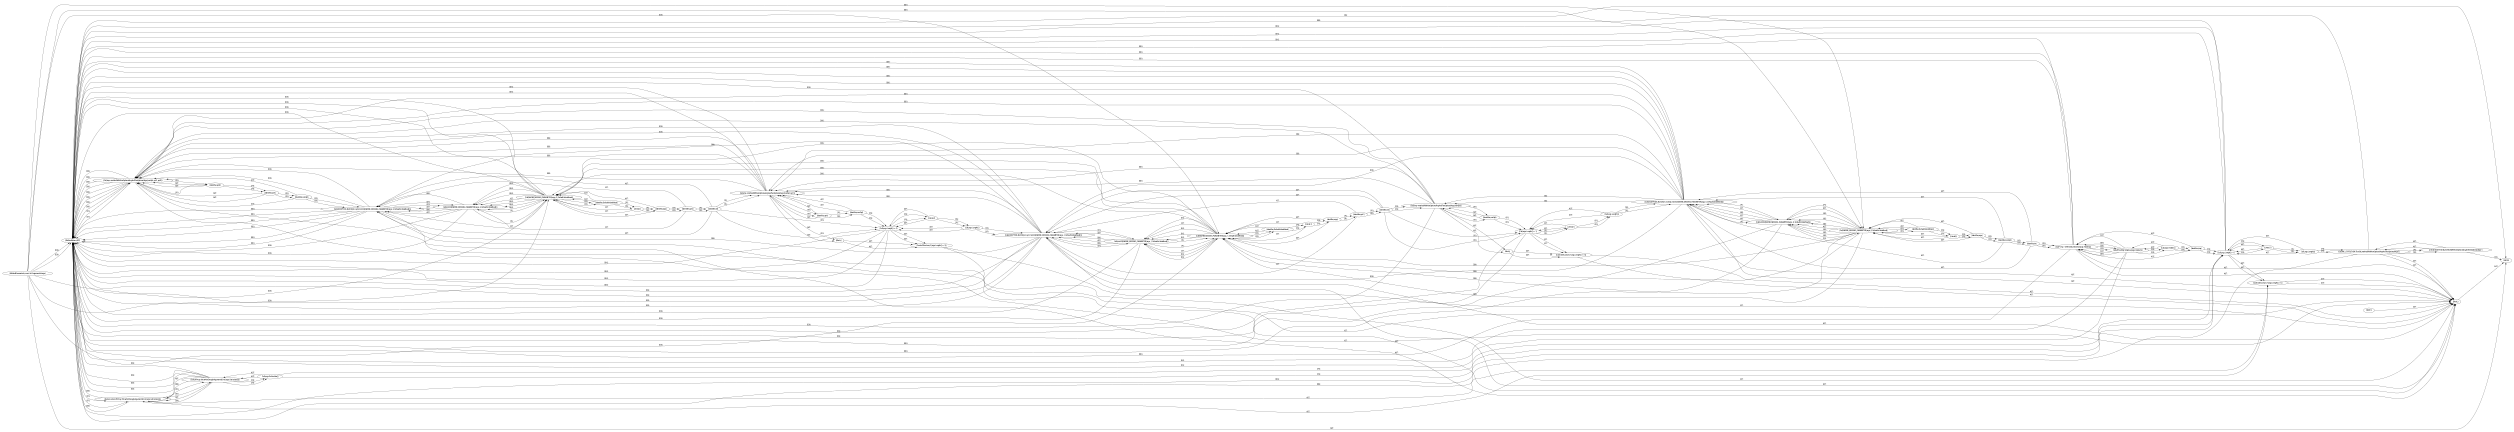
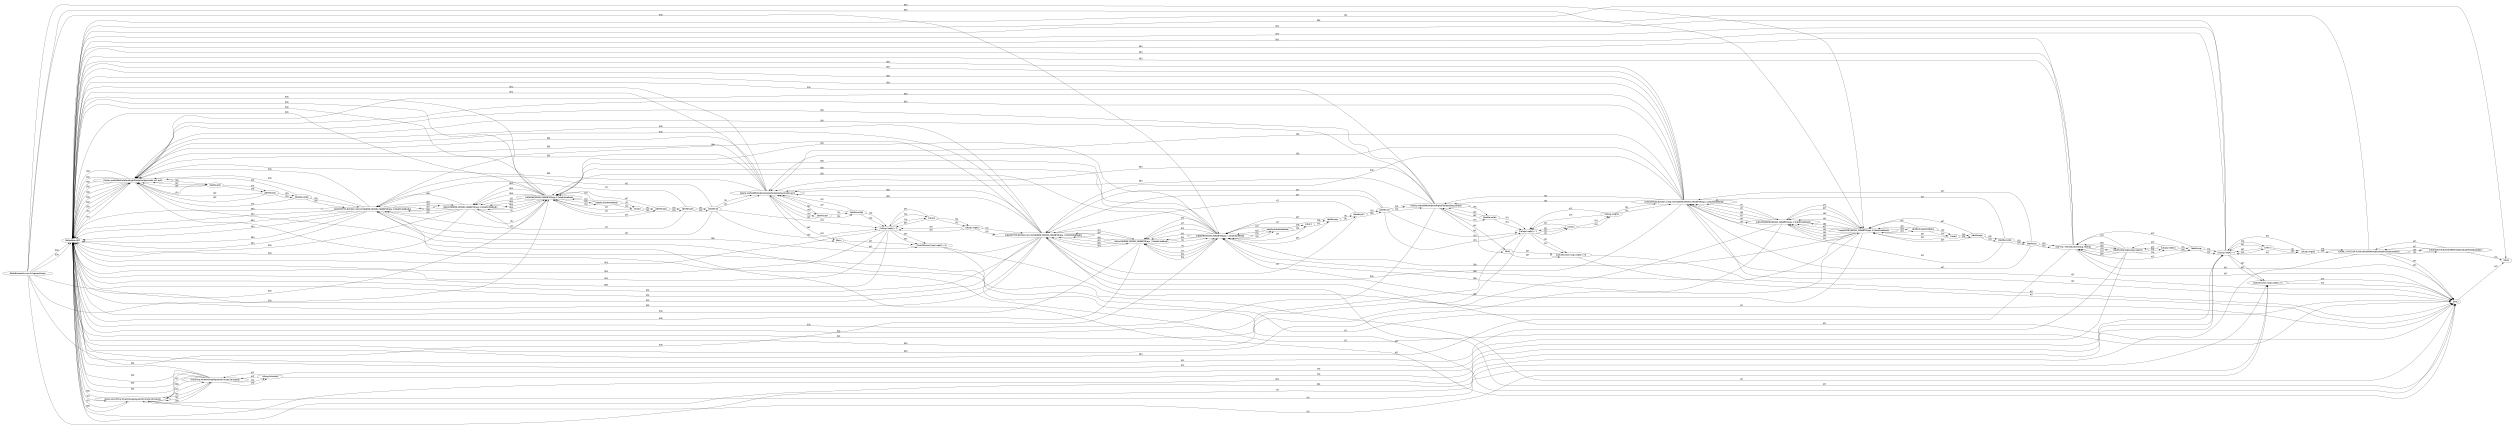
node "(Call,MAYBE_MISSING_PARAMETER(args, 0, DefaultIsUndefined))": label "(Call,MAYBE_MISSING_PARAMETER(args, 0, DefaultIsUndefined))" -> "(Length,MAYBE_MISSING_PARAMETER(args, 0, DefaultIsUndefined))"
node "1000112": removed
edge "(MethodParameterIn,const v8::Arguments& args)" -> "1000100": now "(MethodParameterIn,const v8::Arguments& args)" -> "(ControlStructure,if (args.Length() < 1))"
